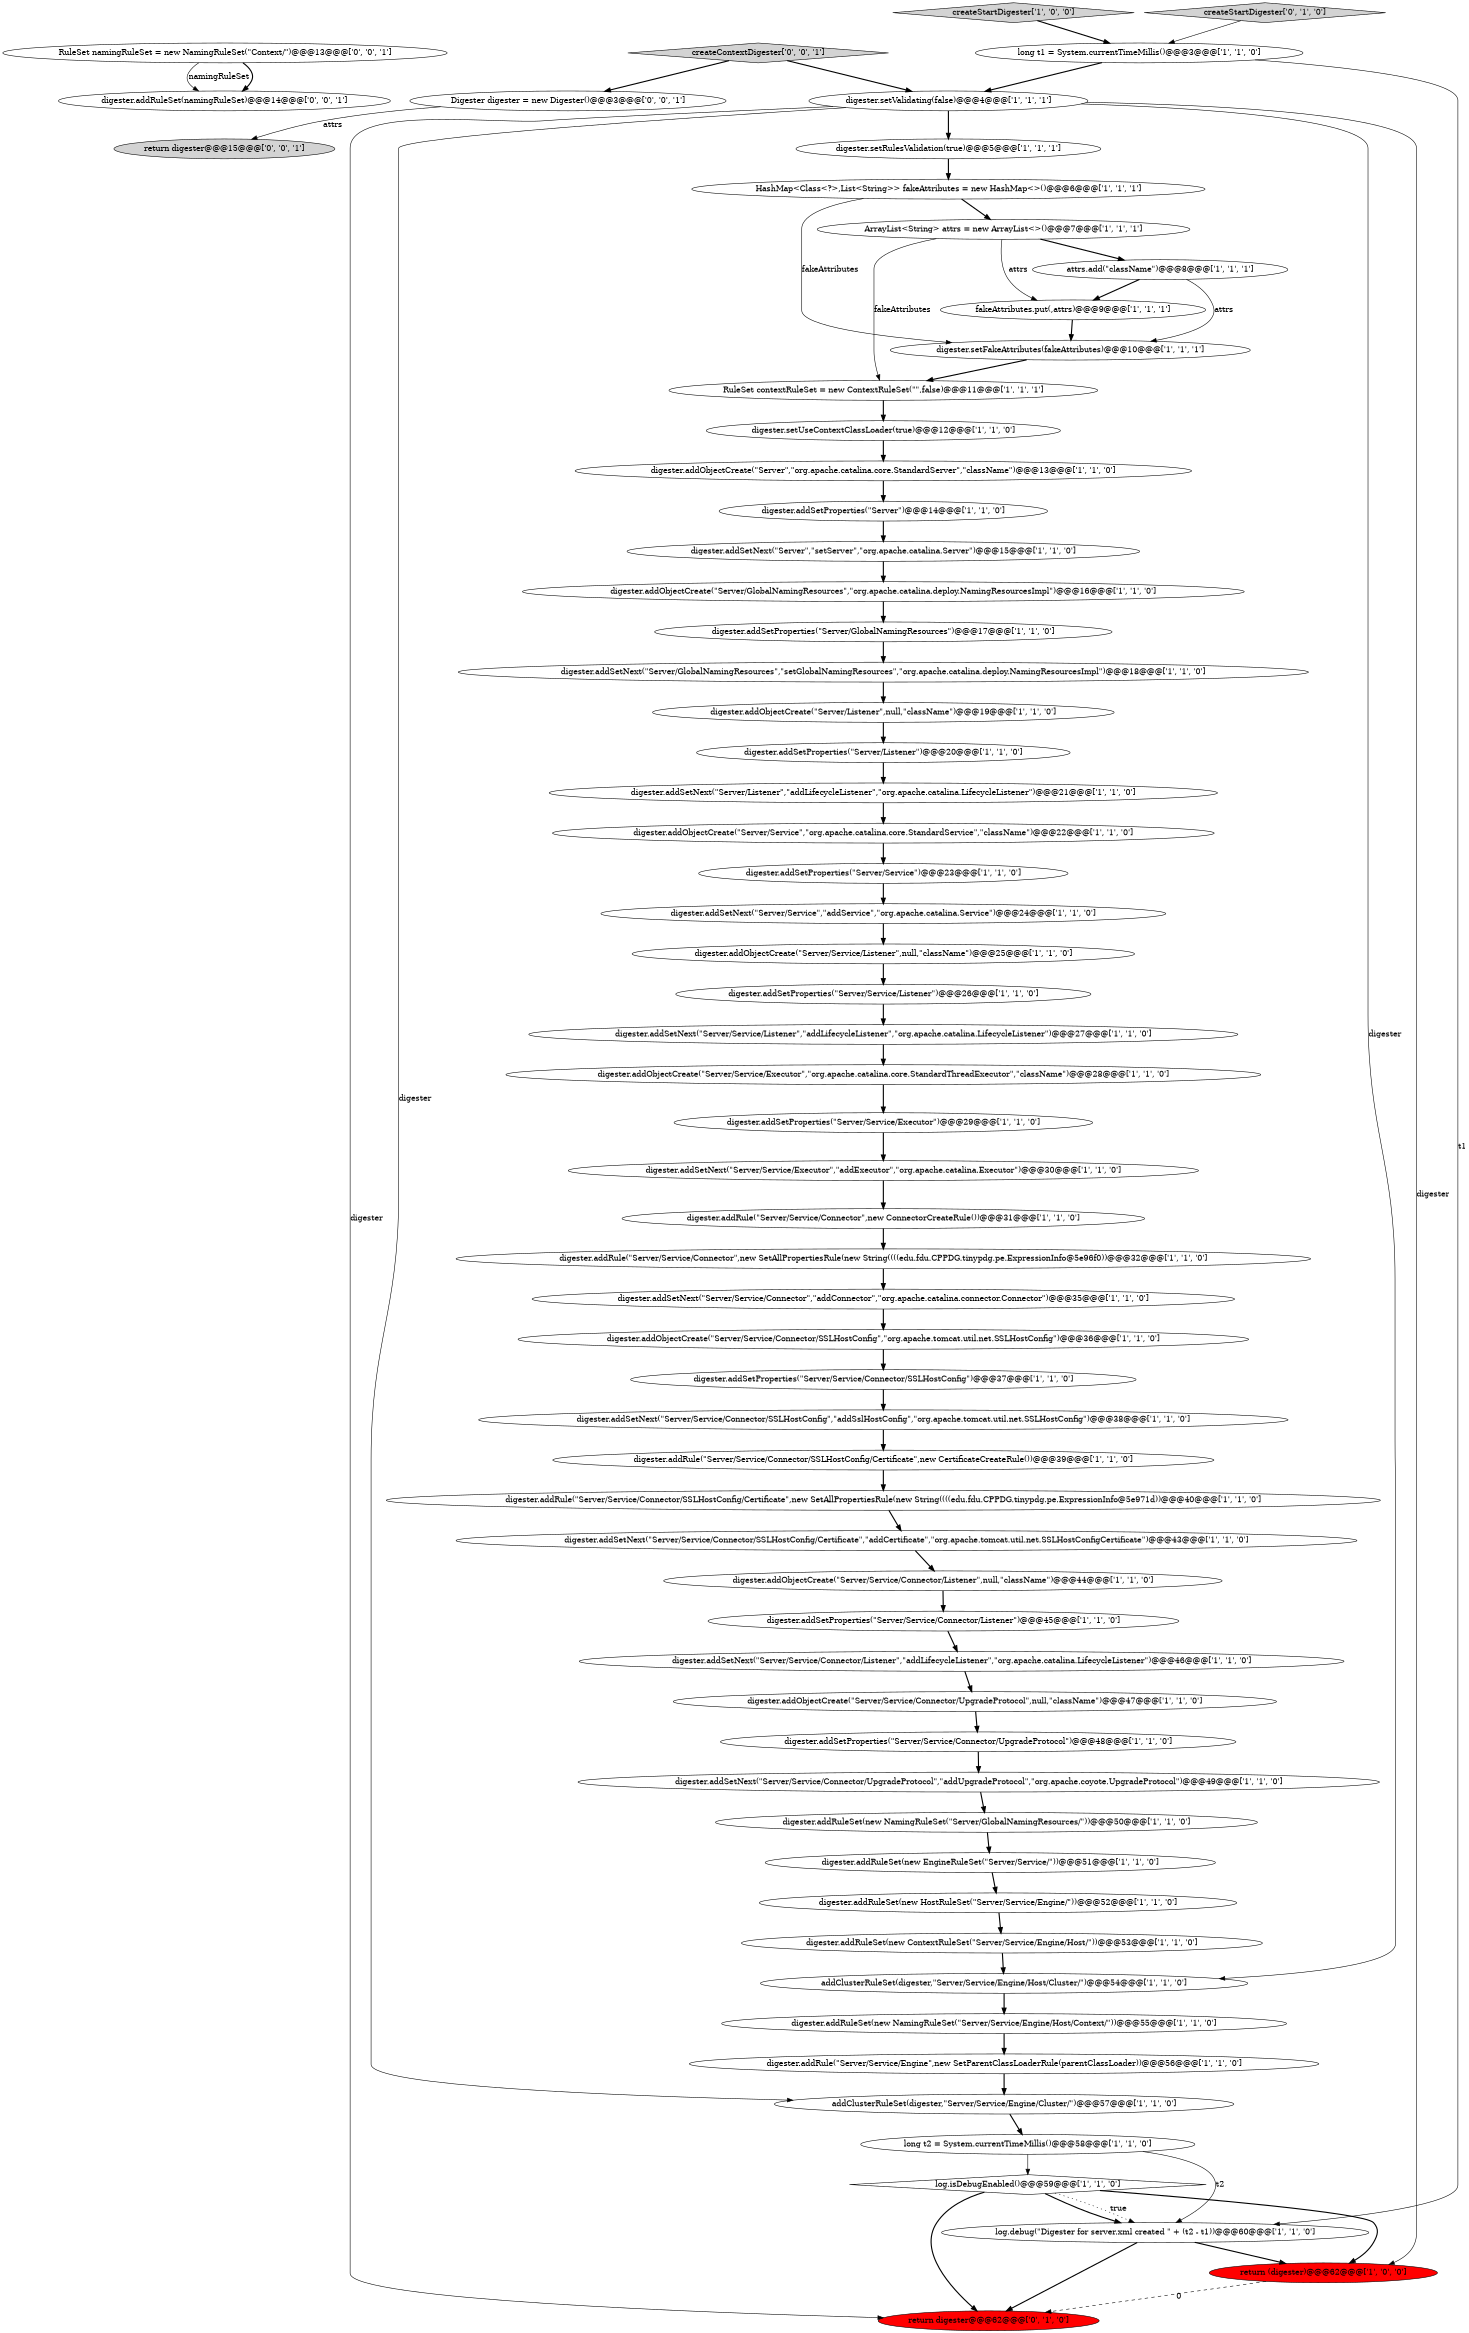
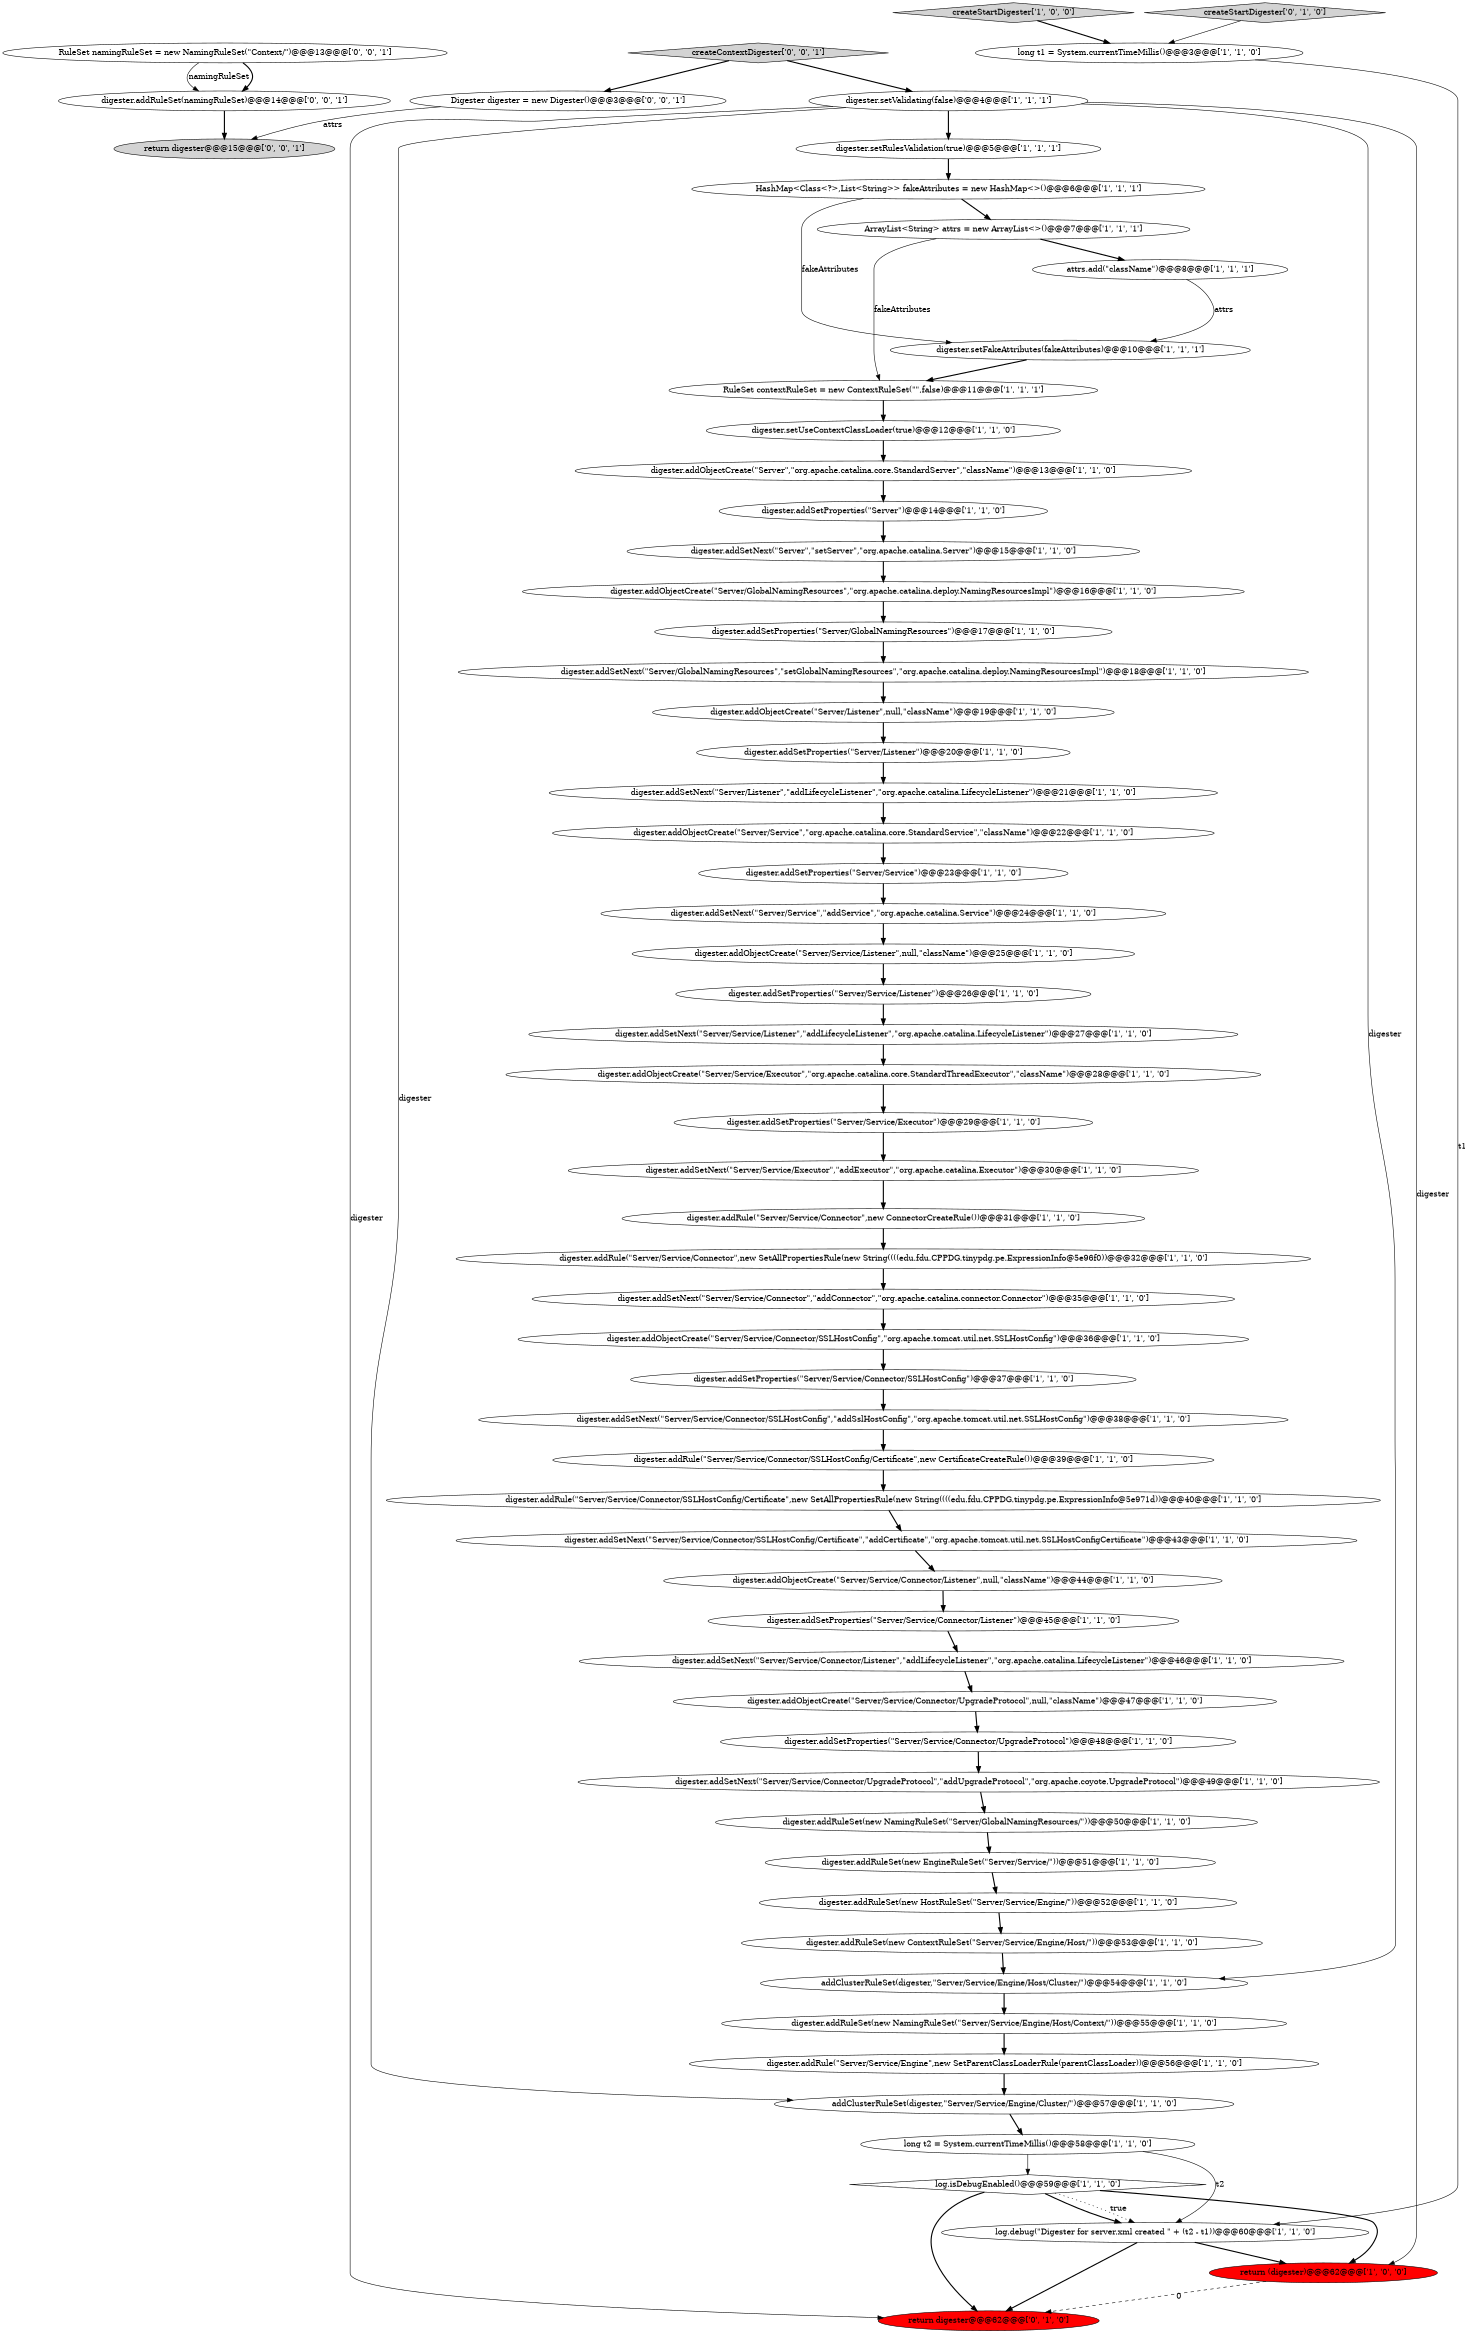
edge "long t1 = System.currentTimeMillis()@@@3@@@['1', '1', '0']" -> "digester.setValidating(false)@@@4@@@['1', '1', '1']": removed
edge "digester.addRuleSet(namingRuleSet)@@@14@@@['0', '0', '1']" -> "return digester@@@15@@@['0', '0', '1']": added
node "fakeAttributes.put(,attrs)@@@9@@@['1', '1', '1']": removed
